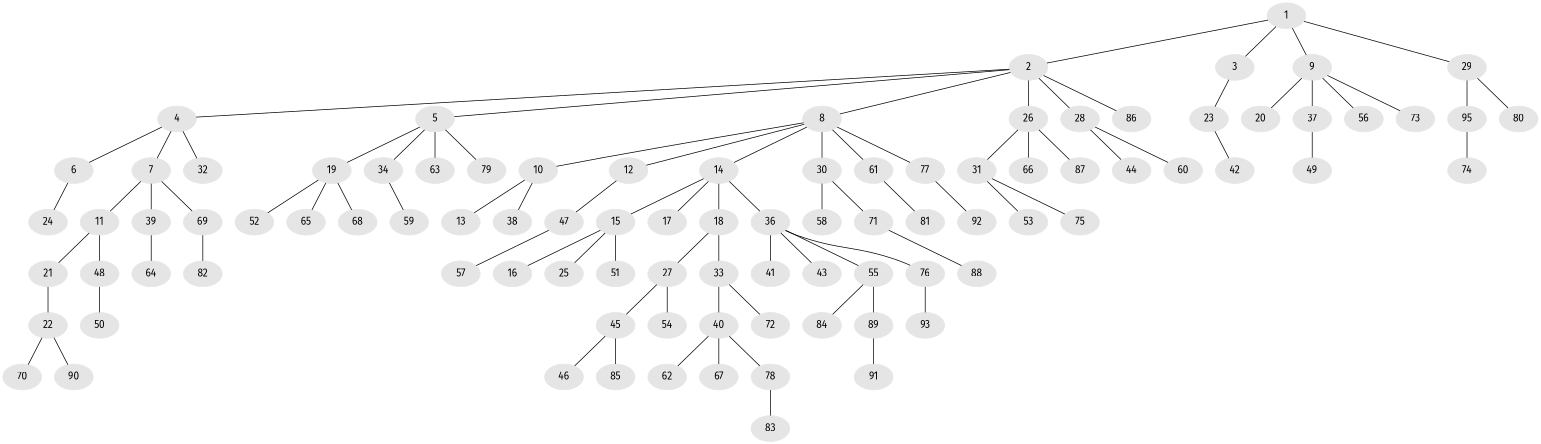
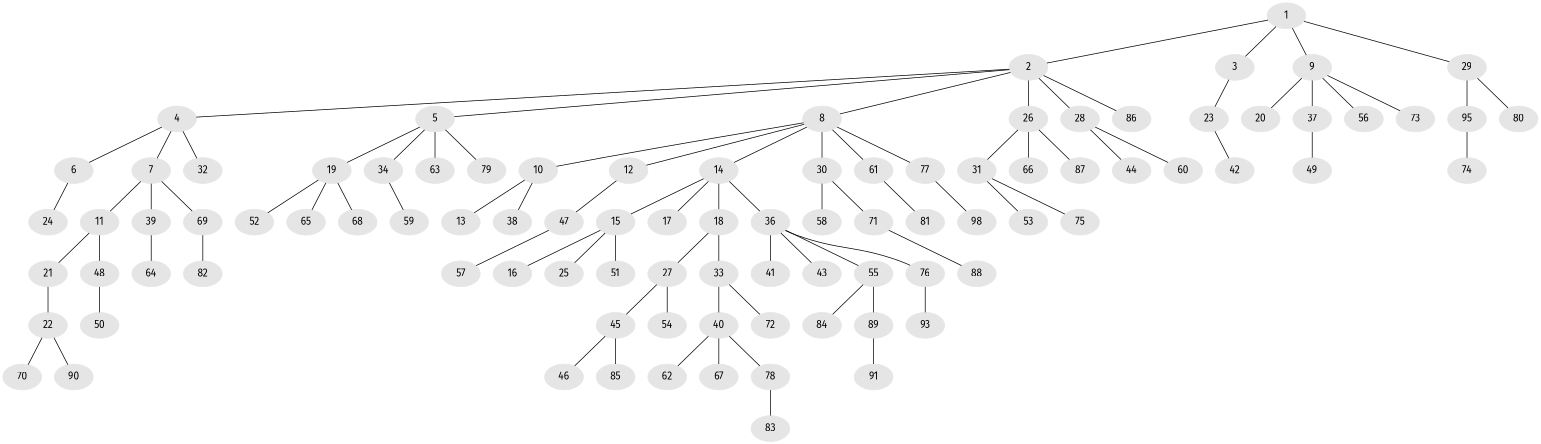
node "92": label "92" -> "98"
